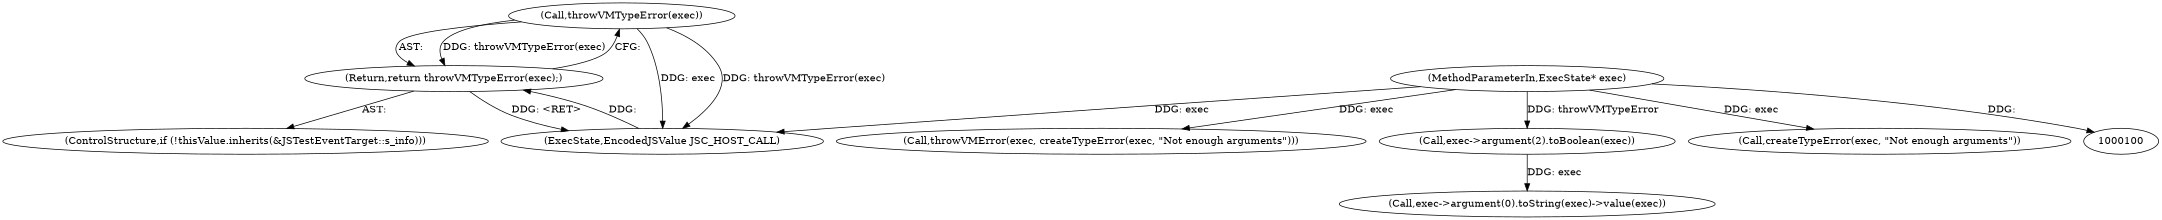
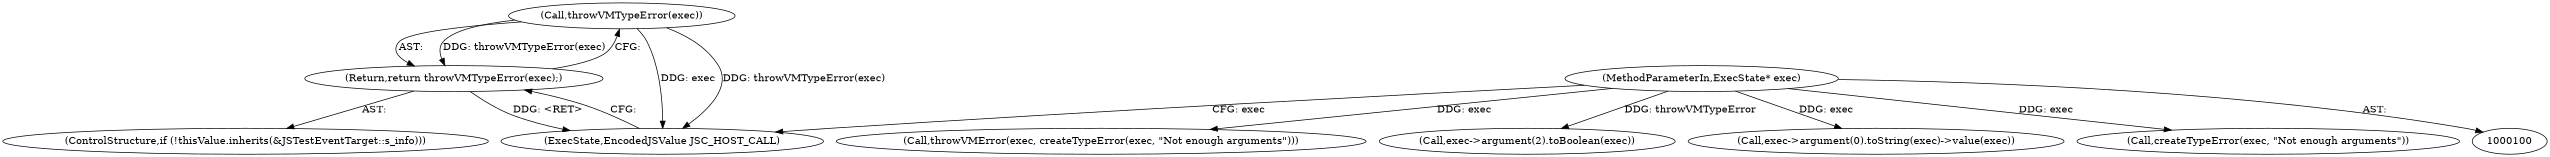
edge "(ExecState,EncodedJSValue JSC_HOST_CALL)" -> "(Return,return throwVMTypeError(exec);)": label "DDG: " -> "CFG: "
edge "(MethodParameterIn,ExecState* exec)" -> "(ExecState,EncodedJSValue JSC_HOST_CALL)": label "DDG: exec" -> "CFG: exec"
edge "(MethodParameterIn,ExecState* exec)" -> "1000100": label "DDG: " -> "AST: "
edge "(Call,exec->argument(2).toBoolean(exec))" -> "(Call,exec->argument(0).toString(exec)->value(exec))": now "(MethodParameterIn,ExecState* exec)" -> "(Call,exec->argument(0).toString(exec)->value(exec))"
